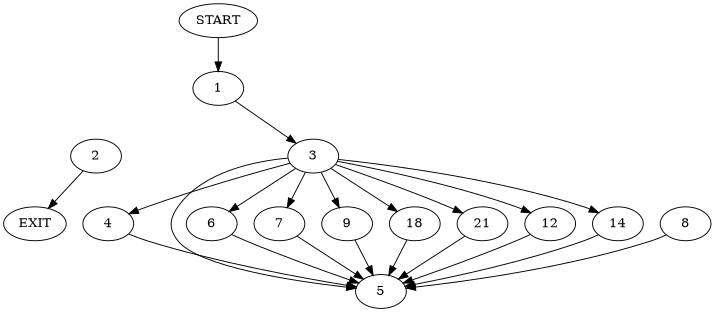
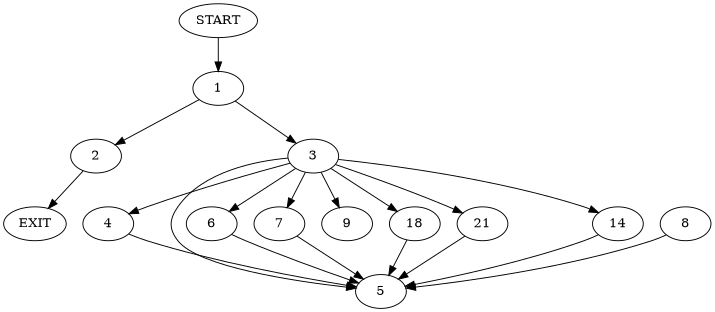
edge "1" -> "2": added
node "12": removed
edge "9" -> "5": removed
